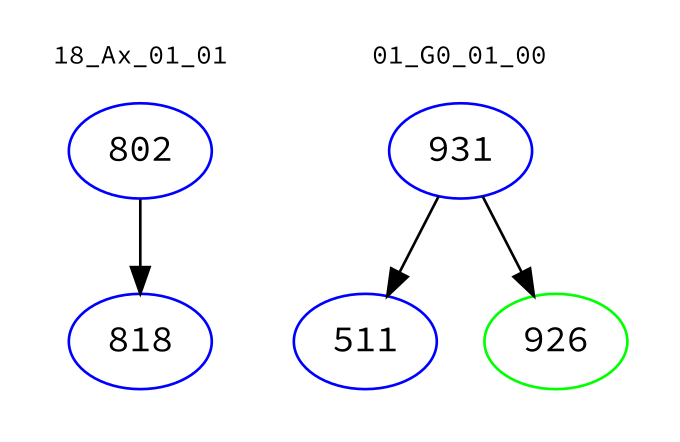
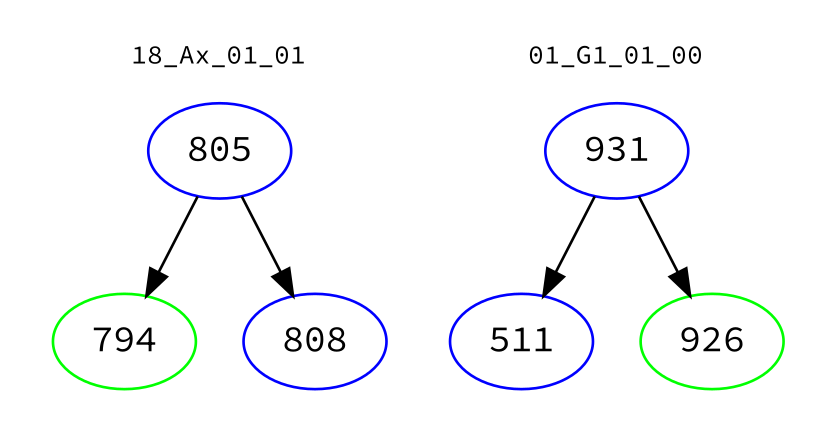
cluster "01_G0_01_00": label "01_G0_01_00" -> "01_G1_01_00"
node "802": label "802" -> "805"
node "794": added
node "818": label "818" -> "808"
